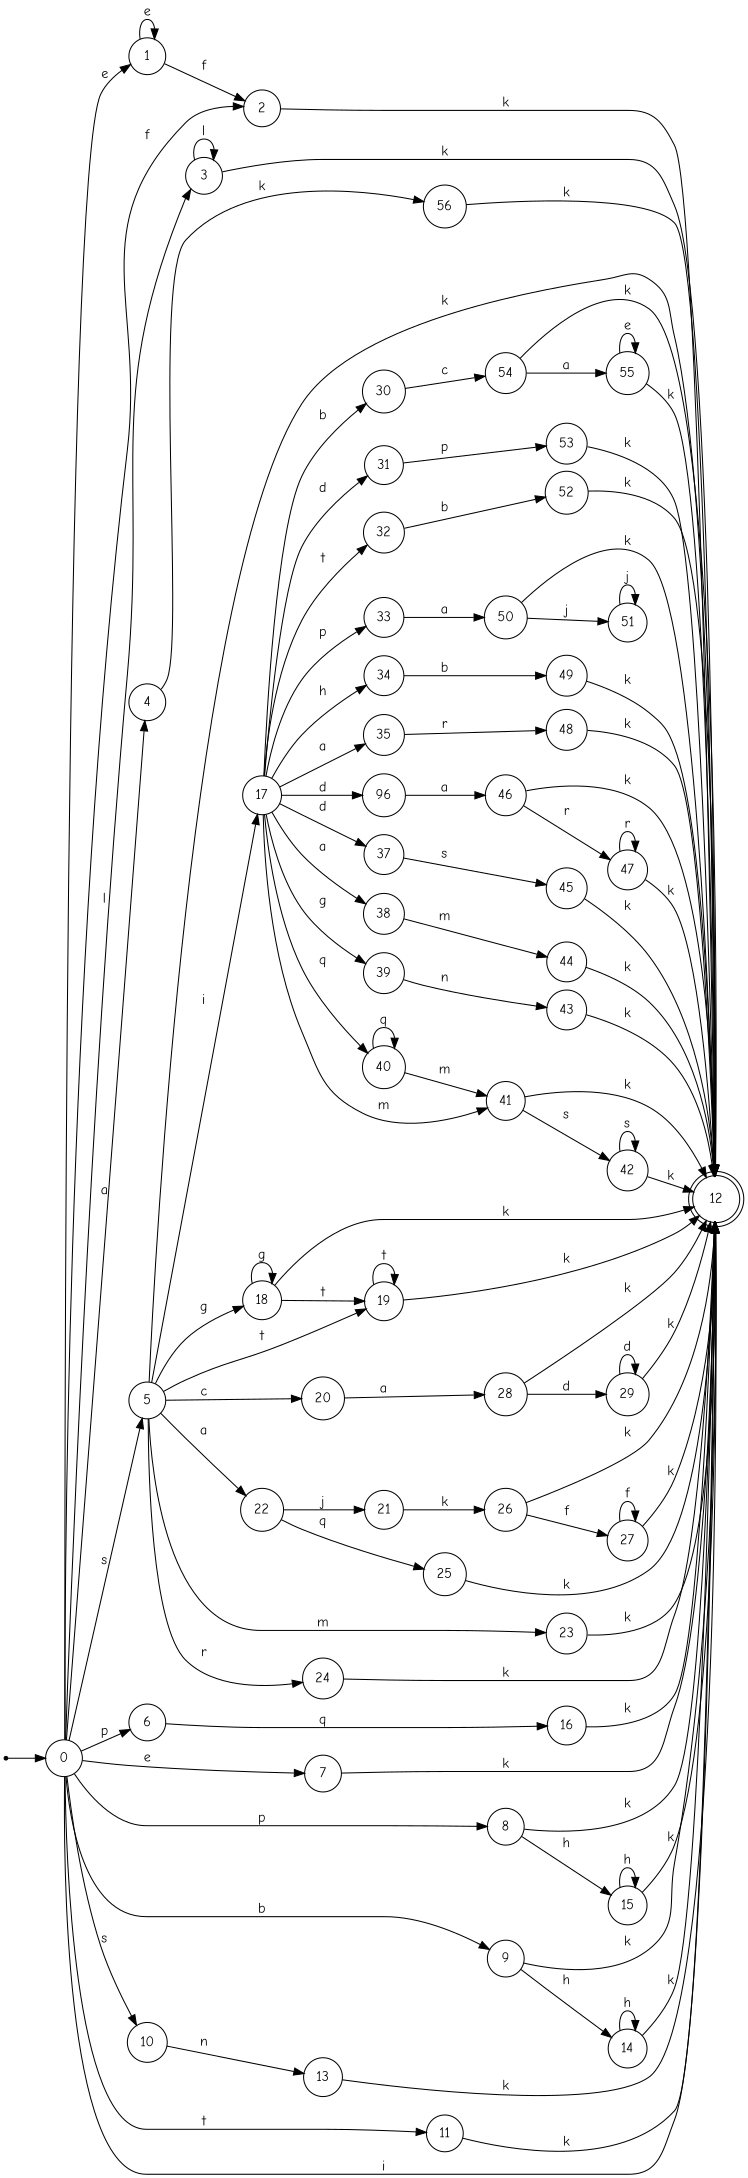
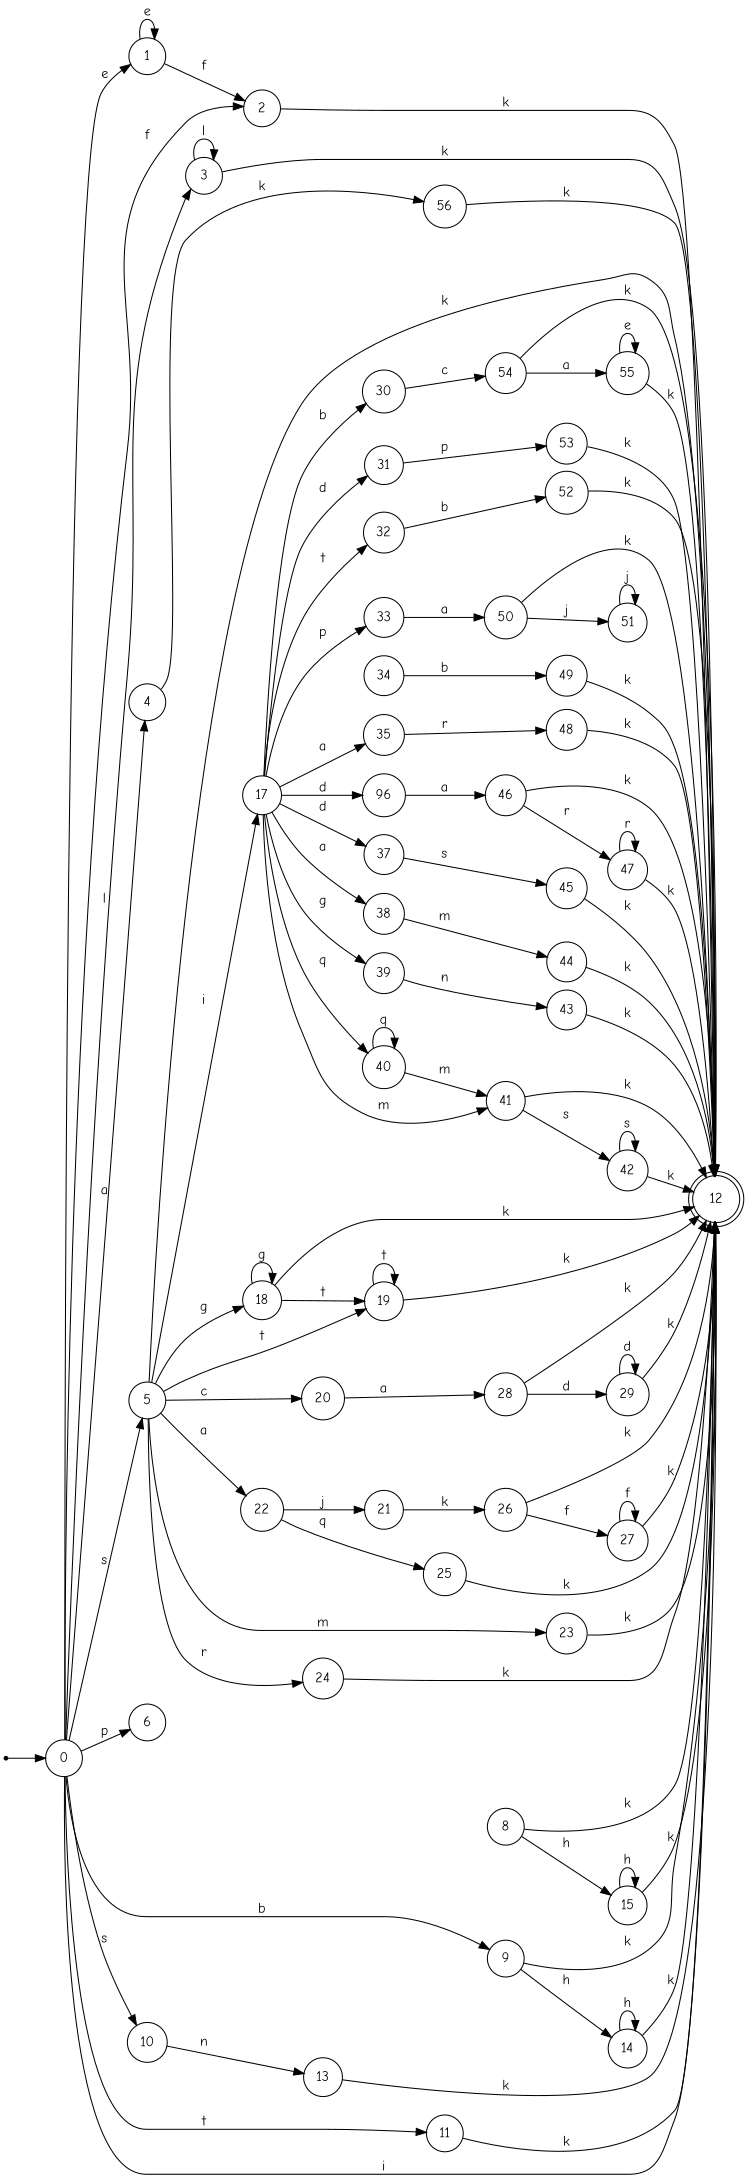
edge "17" -> "34": removed, label "h"
node "16": removed
node "7": removed
edge "0" -> "8": removed, label "p"
